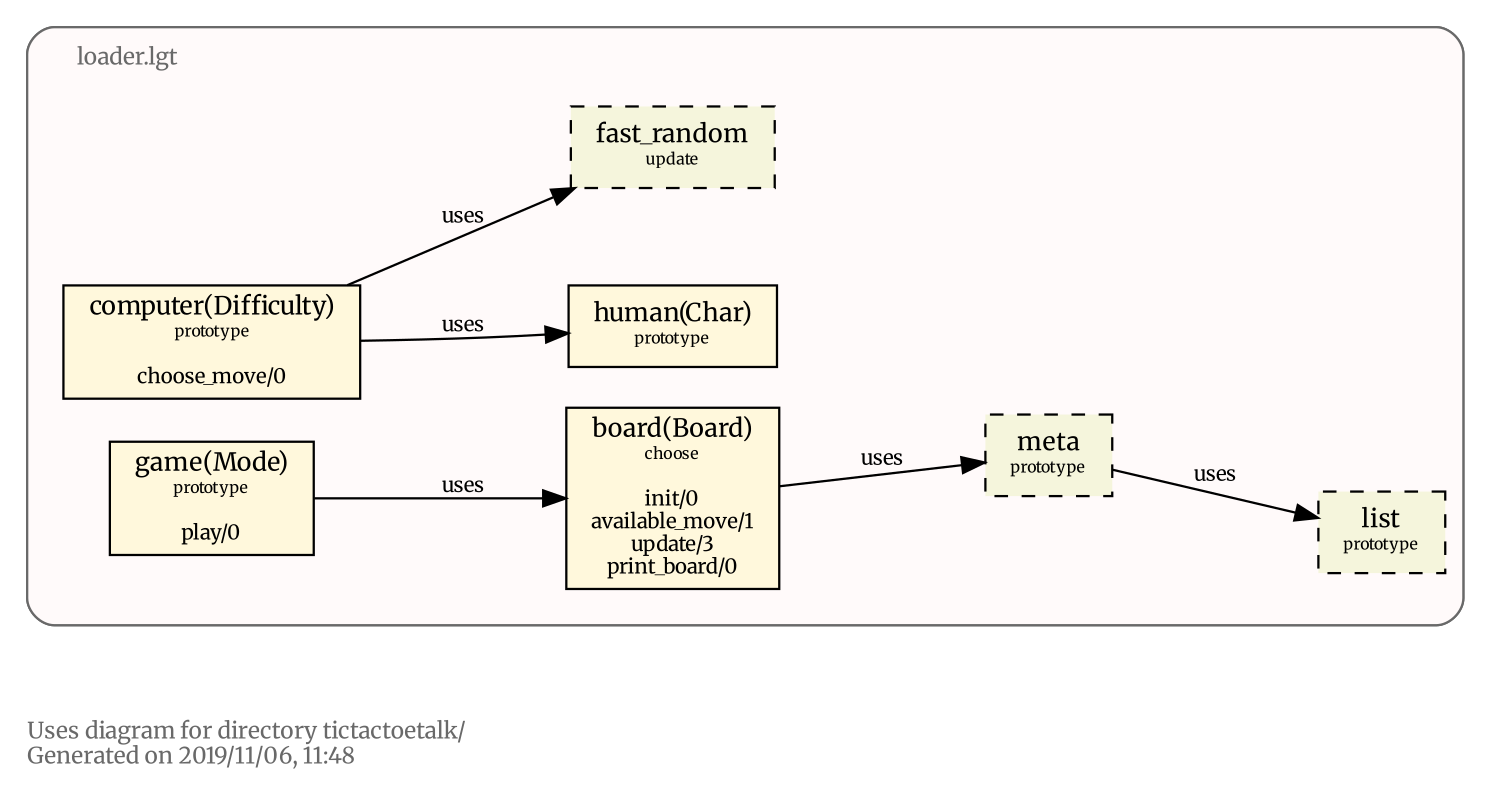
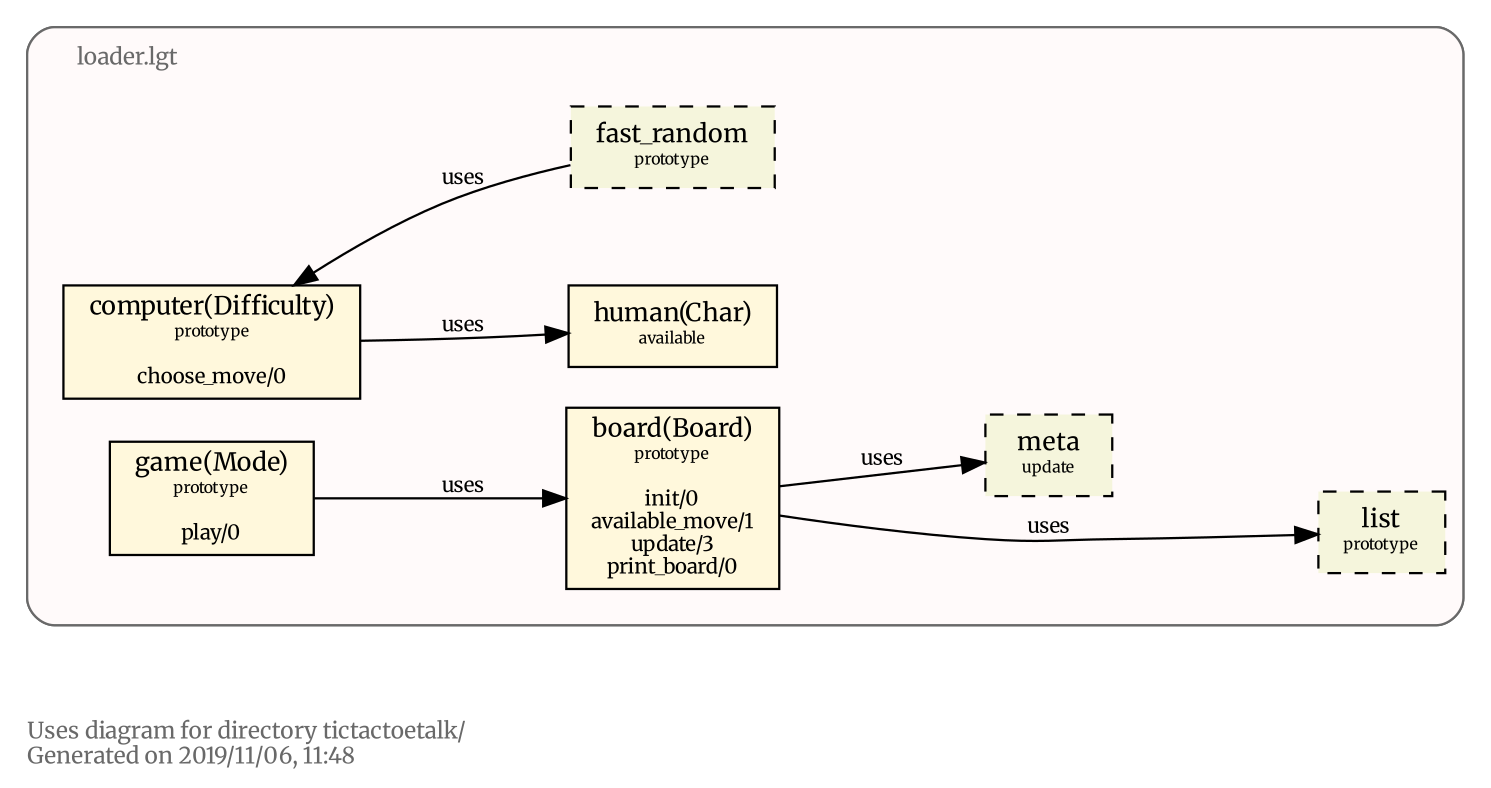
node "fast_random": text "update" -> "prototype"
edge "computer(Difficulty)" -> "fast_random": reversed
node "human(Char)": text "prototype" -> "available"
node "board(Board)": text "choose" -> "prototype"
node "meta": text "prototype" -> "update"
edge "meta" -> "list": now "board(Board)" -> "list"
